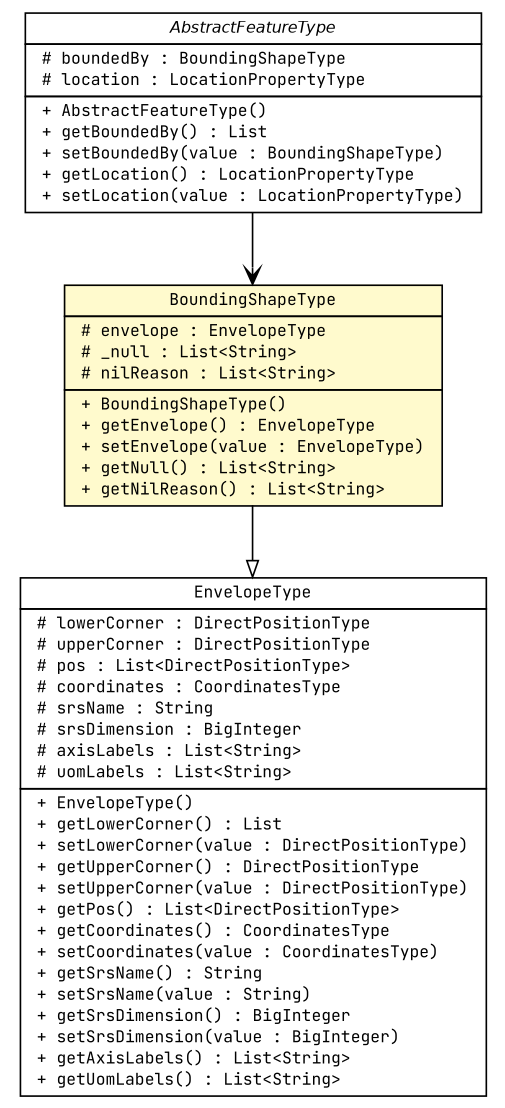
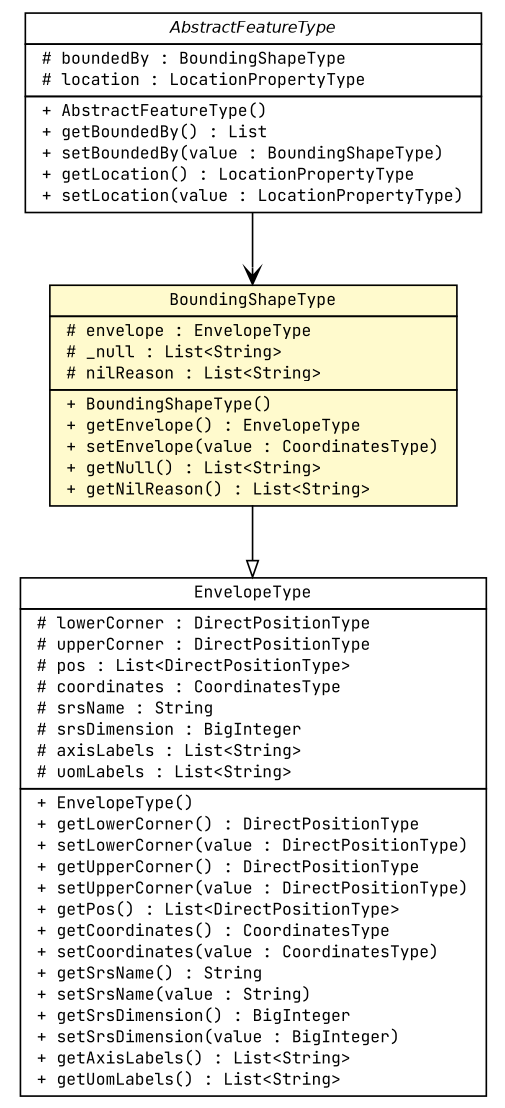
node "BoundingShapeType": text "+ setEnvelope(value : EnvelopeType)" -> "+ setEnvelope(value : CoordinatesType)"
node "EnvelopeType": text "+ getLowerCorner() : List" -> "+ getLowerCorner() : DirectPositionType"
